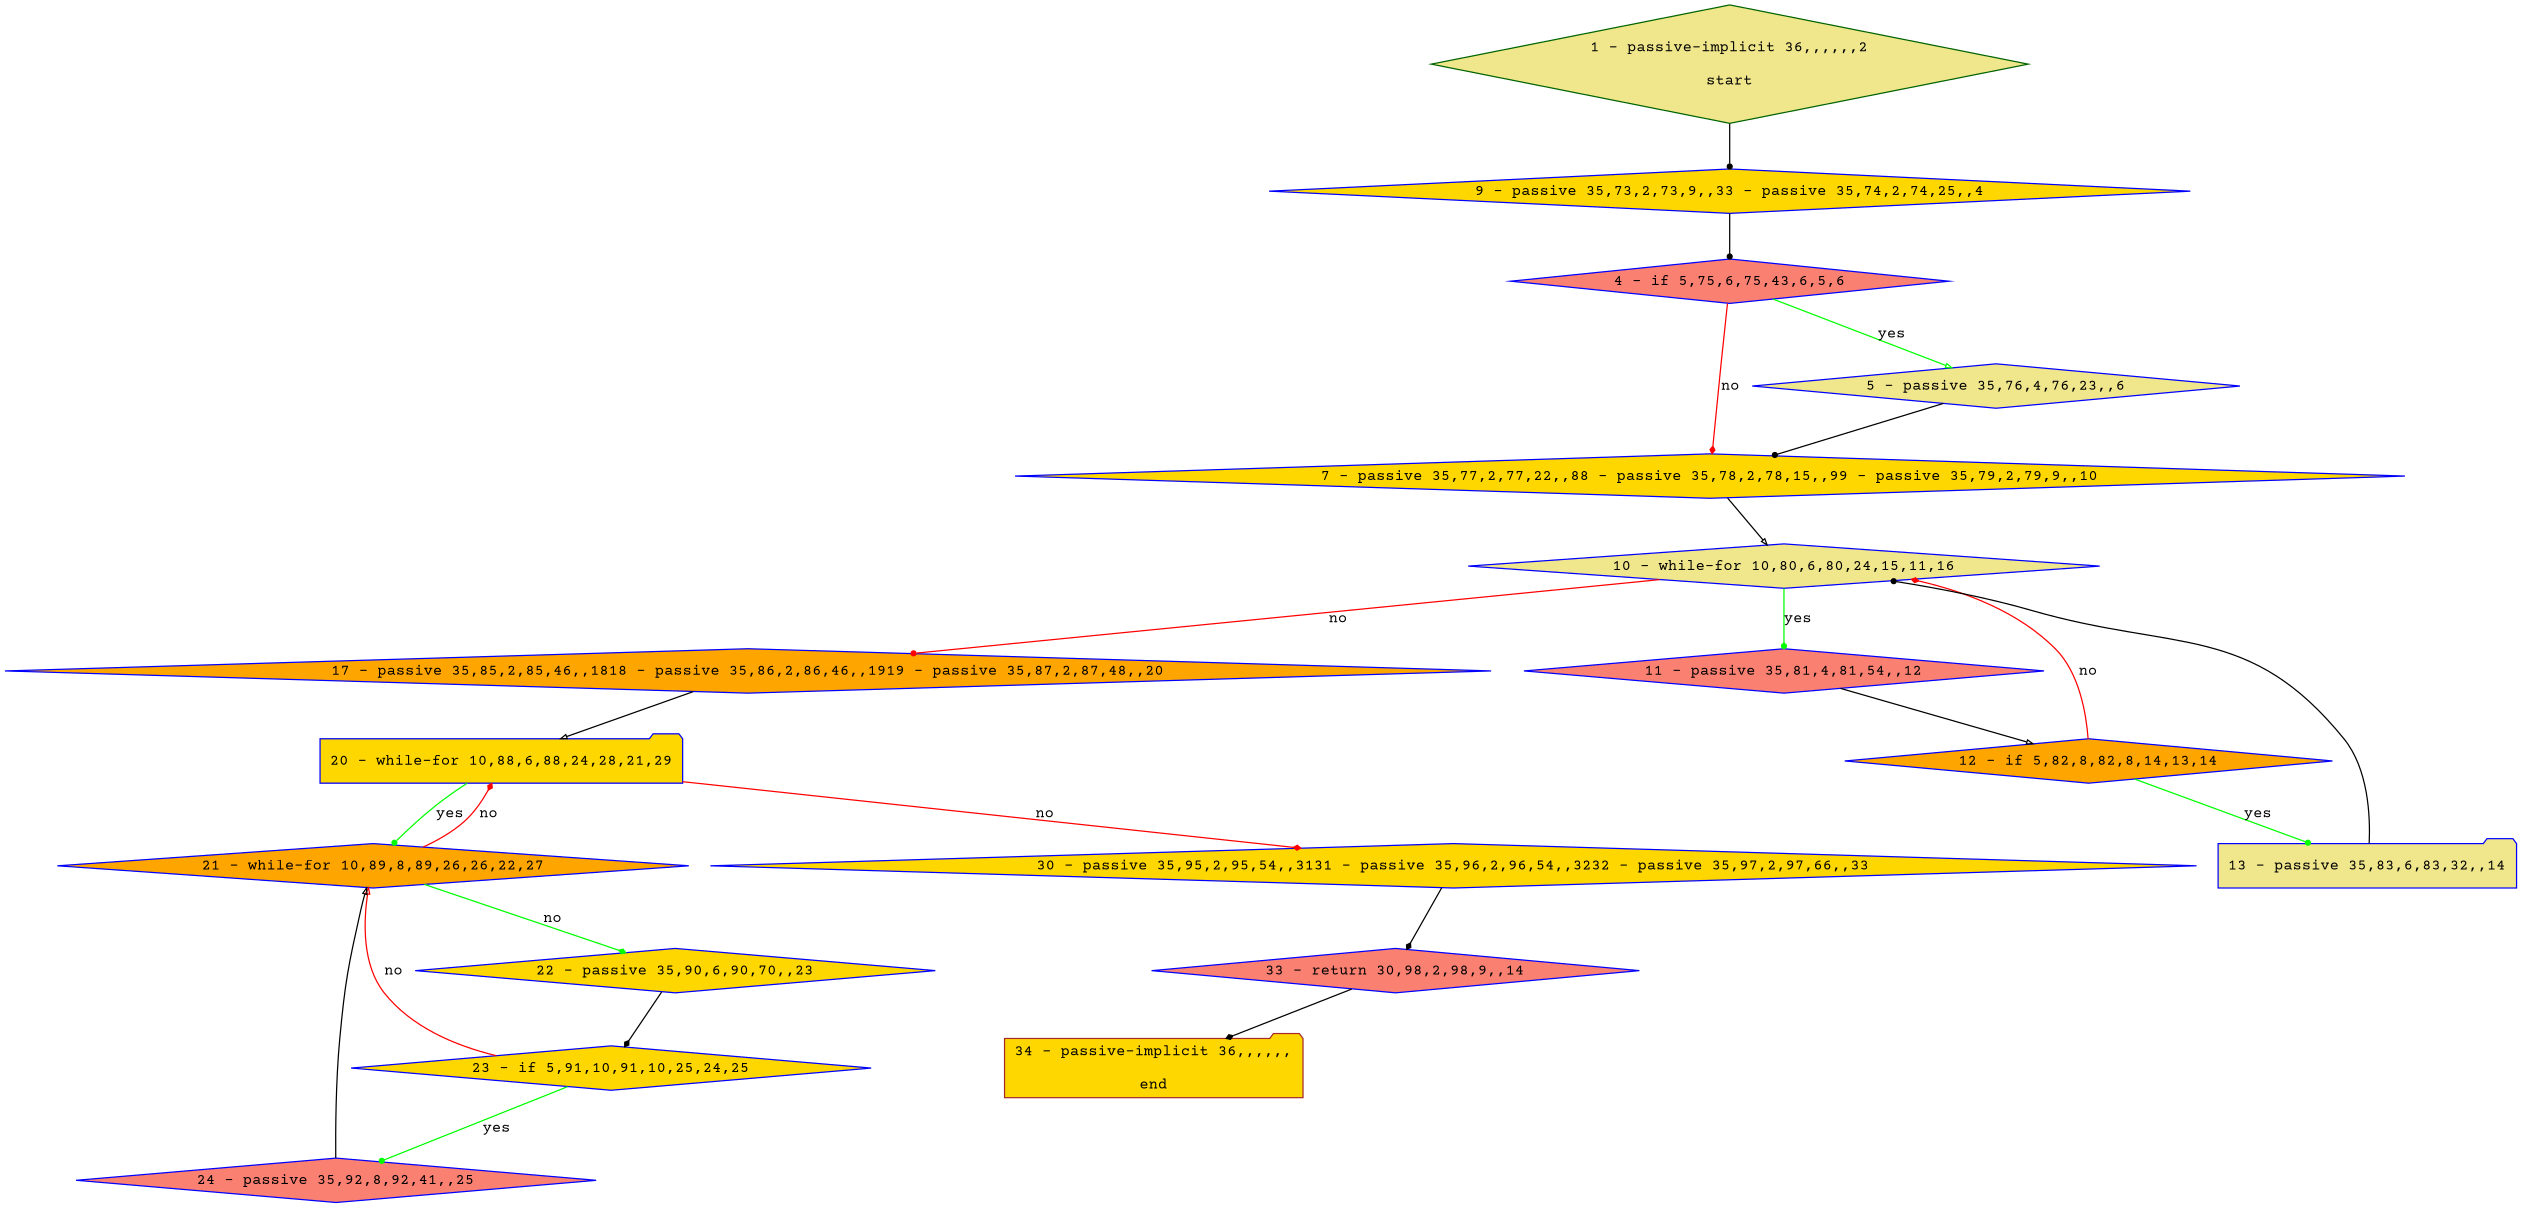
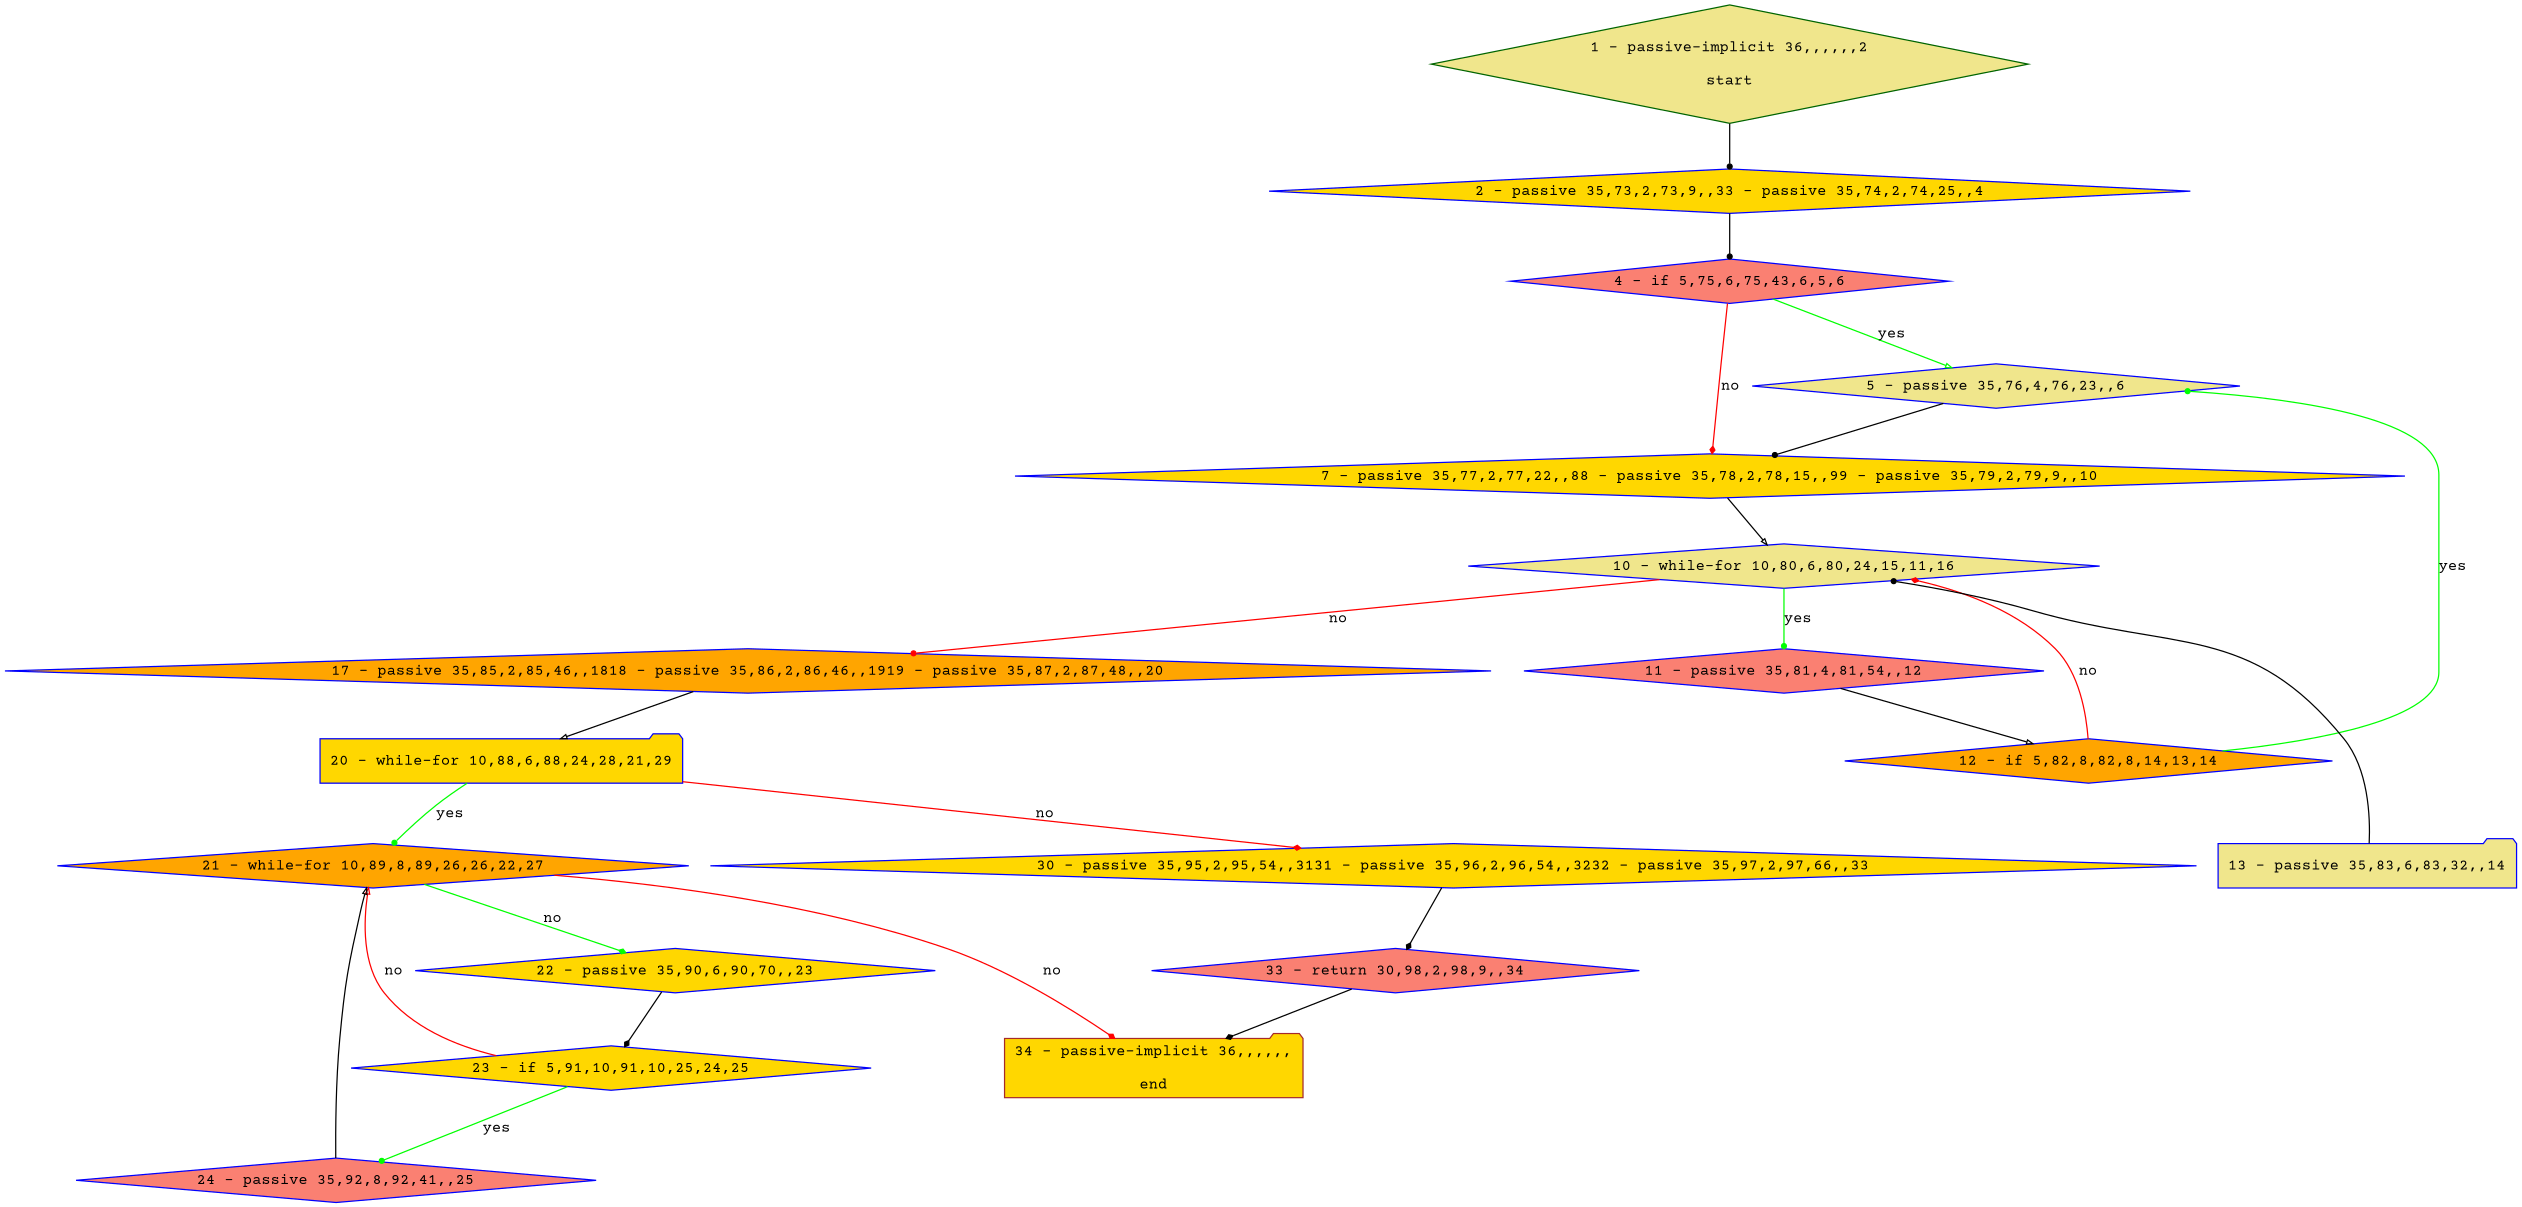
node "9 - passive 35,73,2,73,9,,33 - passive 35,74,2,74,25,,4": label "9 - passive 35,73,2,73,9,,33 - passive 35,74,2,74,25,,4" -> "2 - passive 35,73,2,73,9,,33 - passive 35,74,2,74,25,,4"
edge "12 - if 5,82,8,82,8,14,13,14" -> "13 - passive 35,83,6,83,32,,14": now "12 - if 5,82,8,82,8,14,13,14" -> "5 - passive 35,76,4,76,23,,6"
edge "21 - while-for 10,89,8,89,26,26,22,27" -> "20 - while-for 10,88,6,88,24,28,21,29": now "21 - while-for 10,89,8,89,26,26,22,27" -> "34 - passive-implicit 36,,,,,, end"
node "33 - return 30,98,2,98,9,,14": label "33 - return 30,98,2,98,9,,14" -> "33 - return 30,98,2,98,9,,34"
